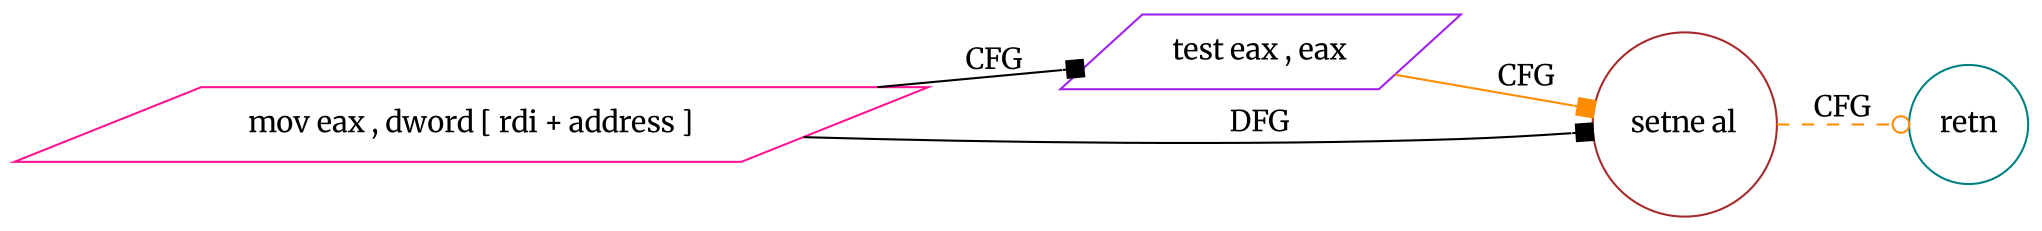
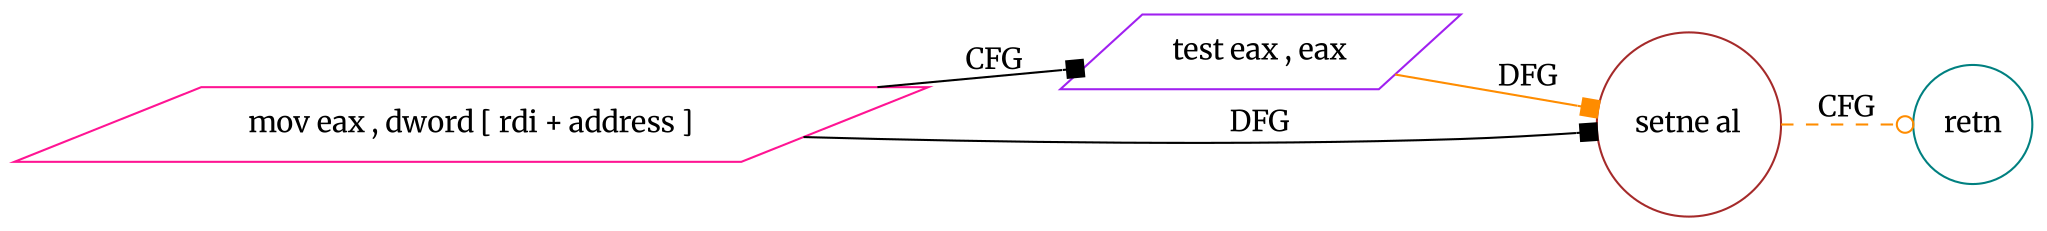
edge "test eax , eax" -> "setne al": label "CFG" -> "DFG"
